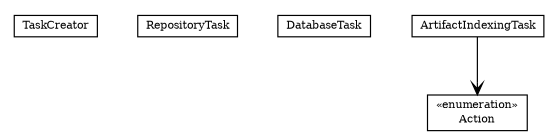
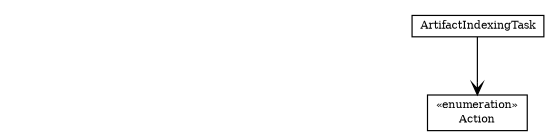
node "TaskCreator": removed
node "RepositoryTask": removed
node "DatabaseTask": removed
